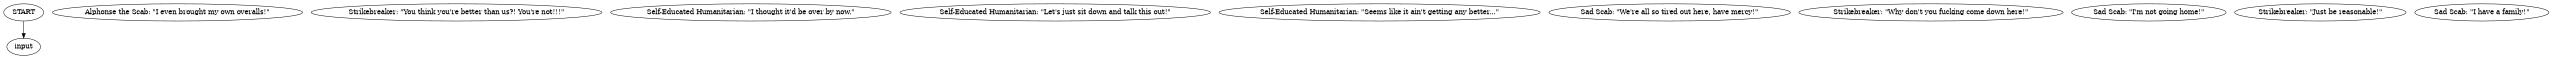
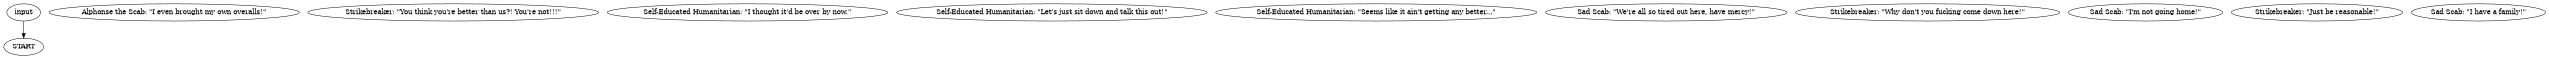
edge "START" -> "input": reversed
